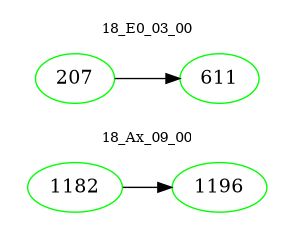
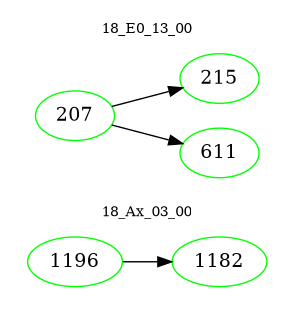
cluster "18_E0_03_00": label "18_E0_03_00" -> "18_E0_13_00"
node "215": added
cluster "18_Ax_09_00": label "18_Ax_09_00" -> "18_Ax_03_00"
edge "1182" -> "1196": reversed
